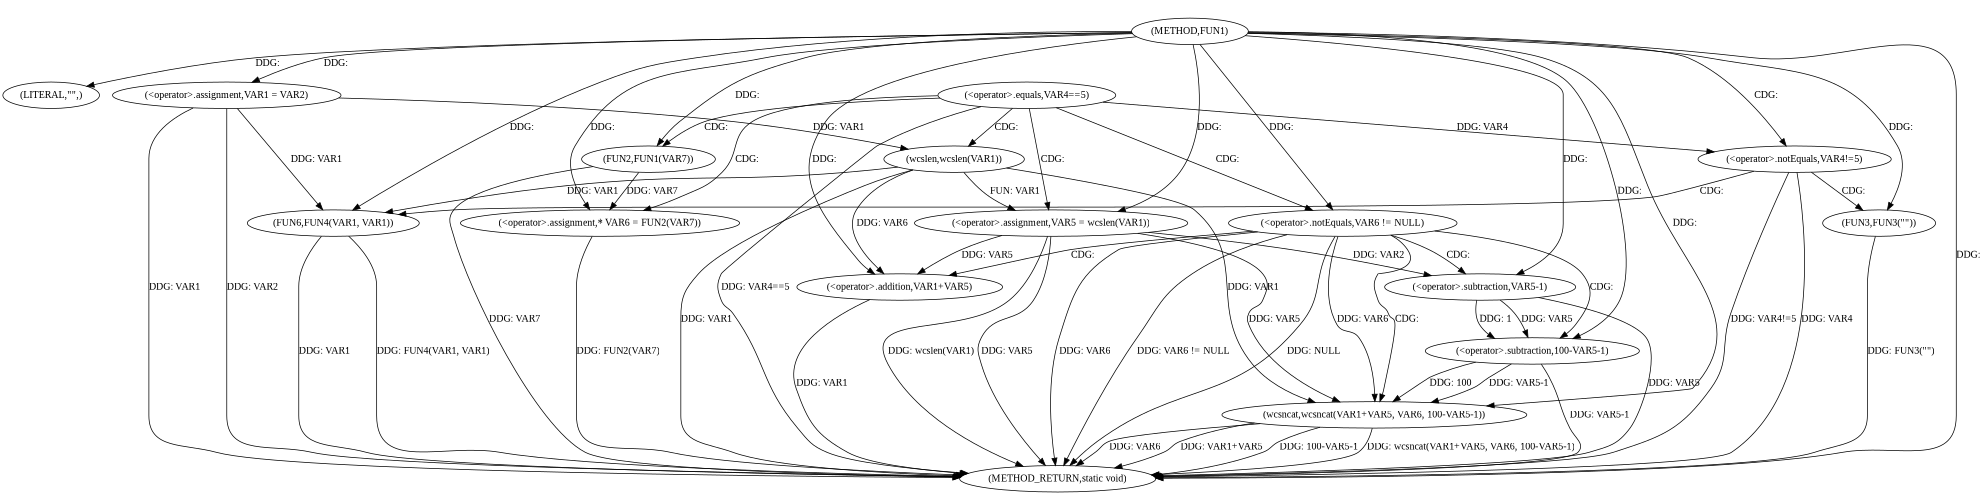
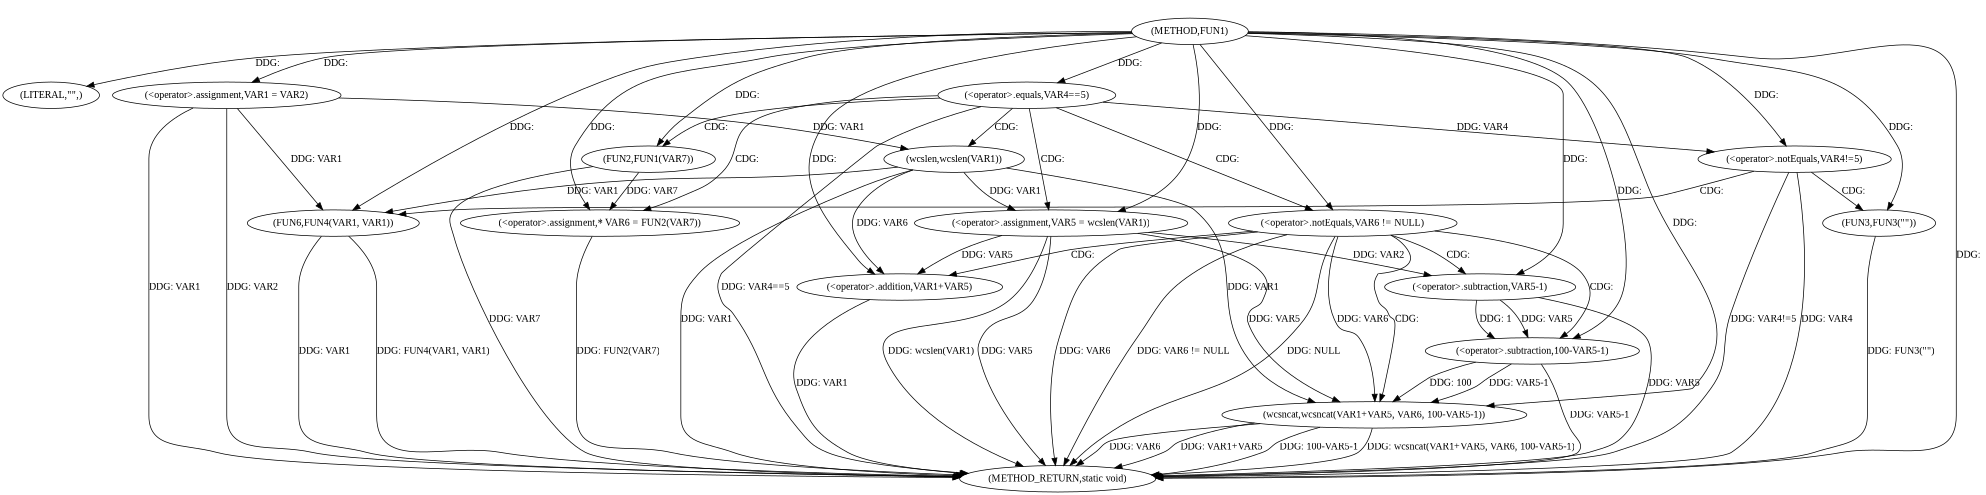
edge "(METHOD,FUN1)" -> "(<operator>.equals,VAR4==5)": added, label "DDG:"
edge "(METHOD,FUN1)" -> "(<operator>.notEquals,VAR4!=5)": label "CDG: " -> "DDG: "
edge "(wcslen,wcslen(VAR1))" -> "(<operator>.assignment,VAR5 = wcslen(VAR1))": label "FUN: VAR1" -> "DDG: VAR1"
